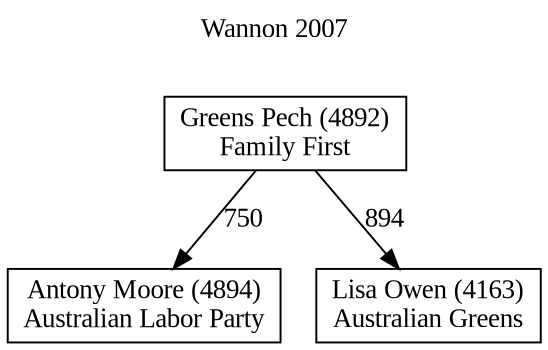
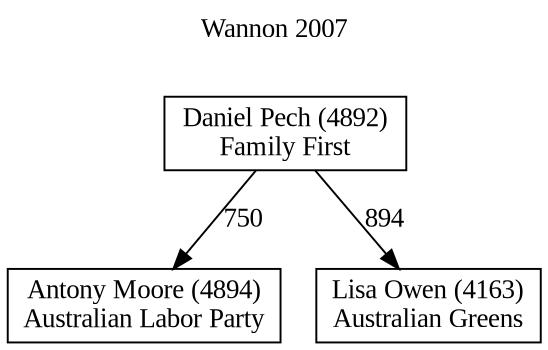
node "Greens Pech (4892) Family First": label "Greens Pech (4892) Family First" -> "Daniel Pech (4892) Family First"
